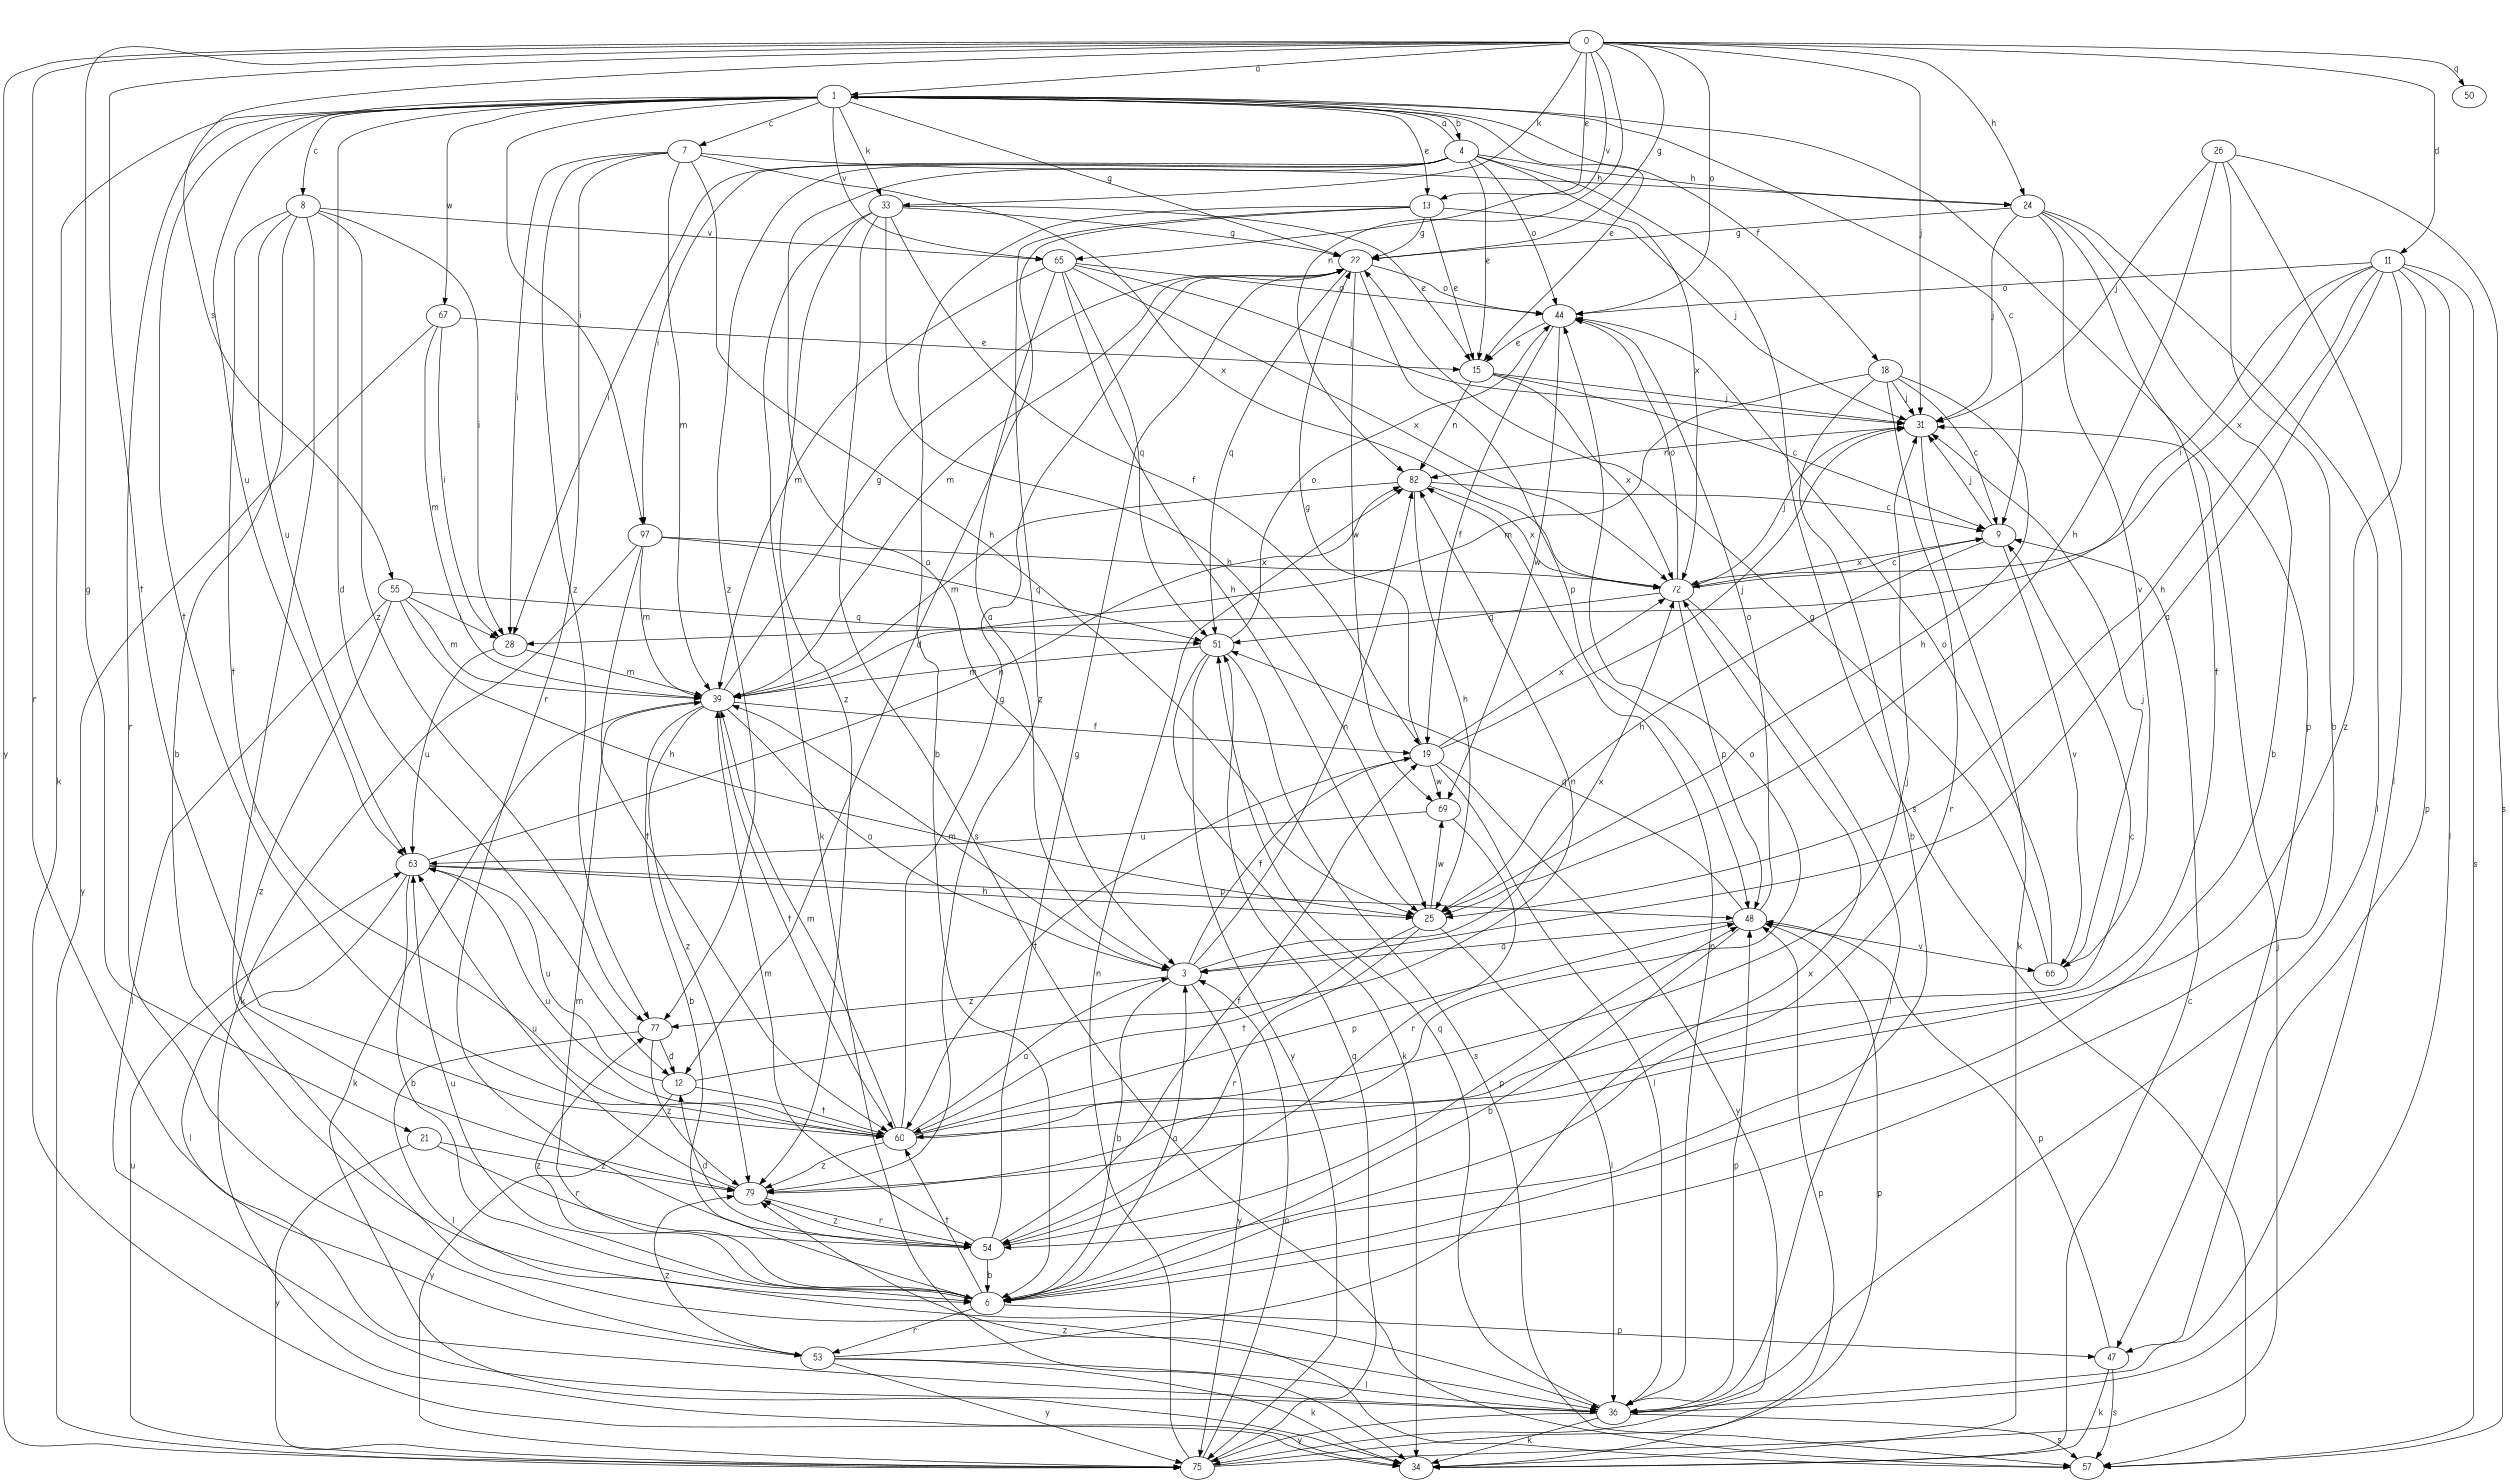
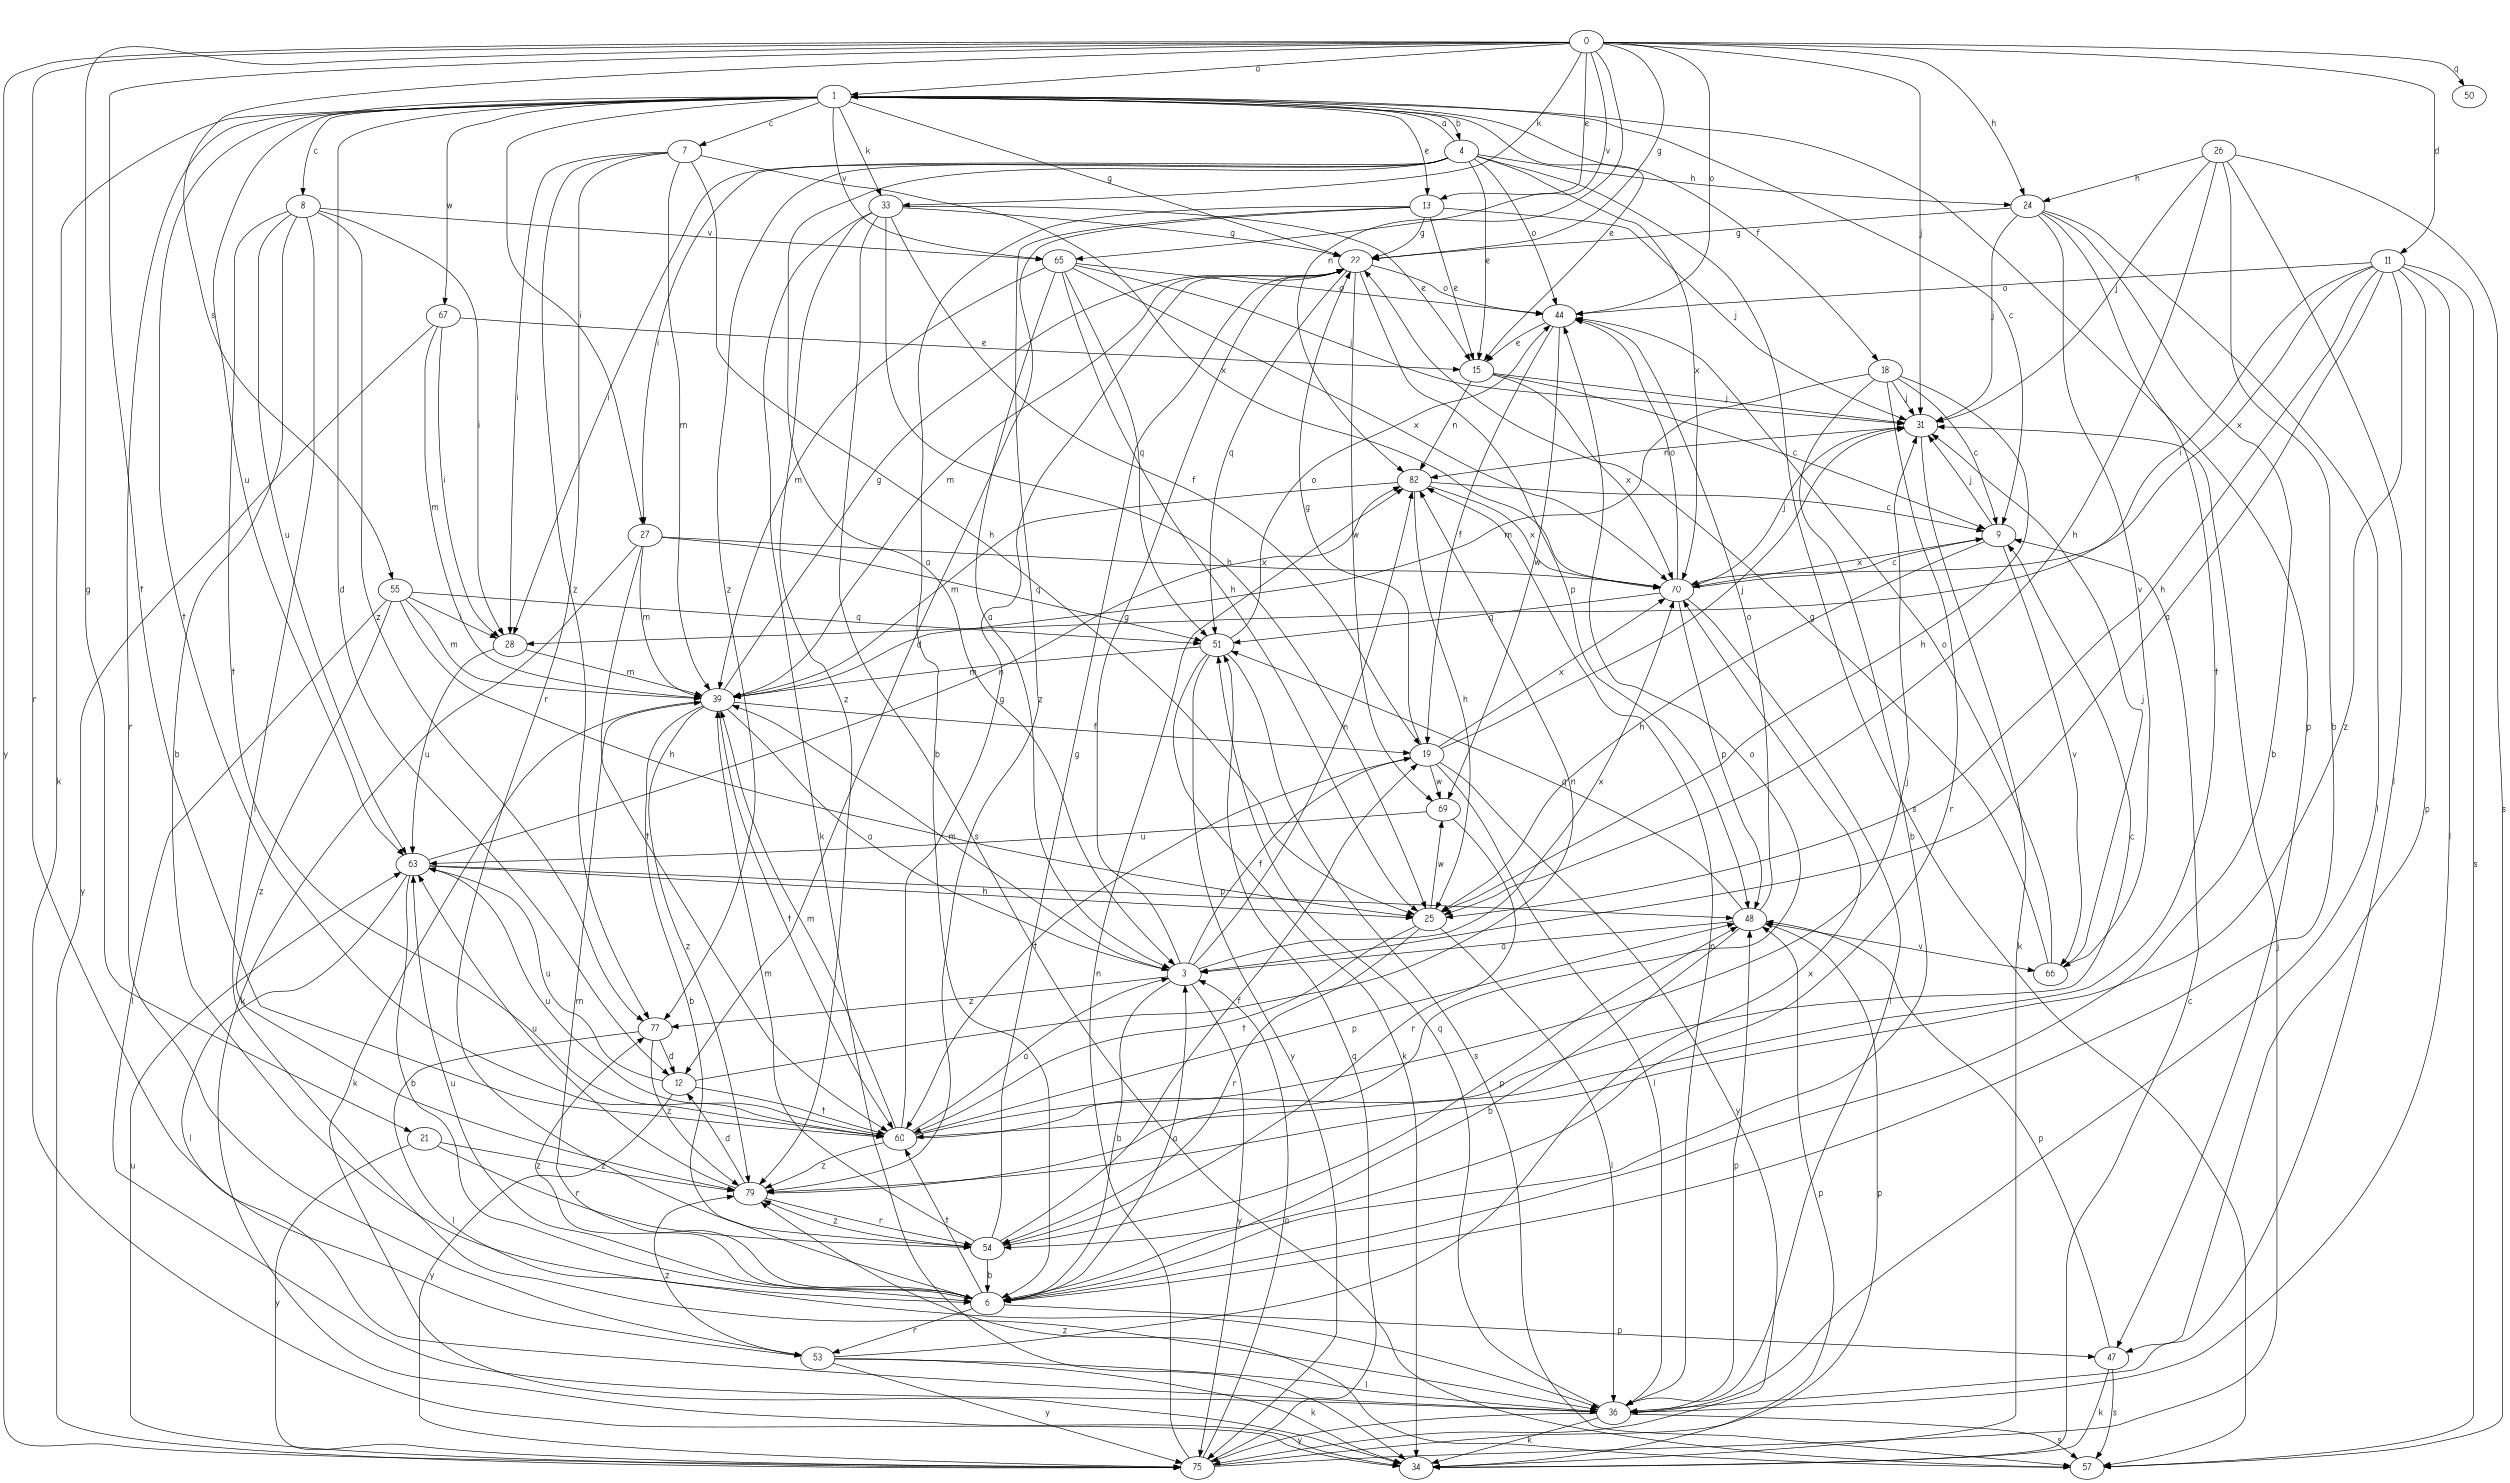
edge "7" -> "24": now "26" -> "24"
node "97": label "97" -> "27"
node "72": label "72" -> "70"
edge "3" -> "22": added, label "g"
edge "54" -> "12": now "79" -> "12"
